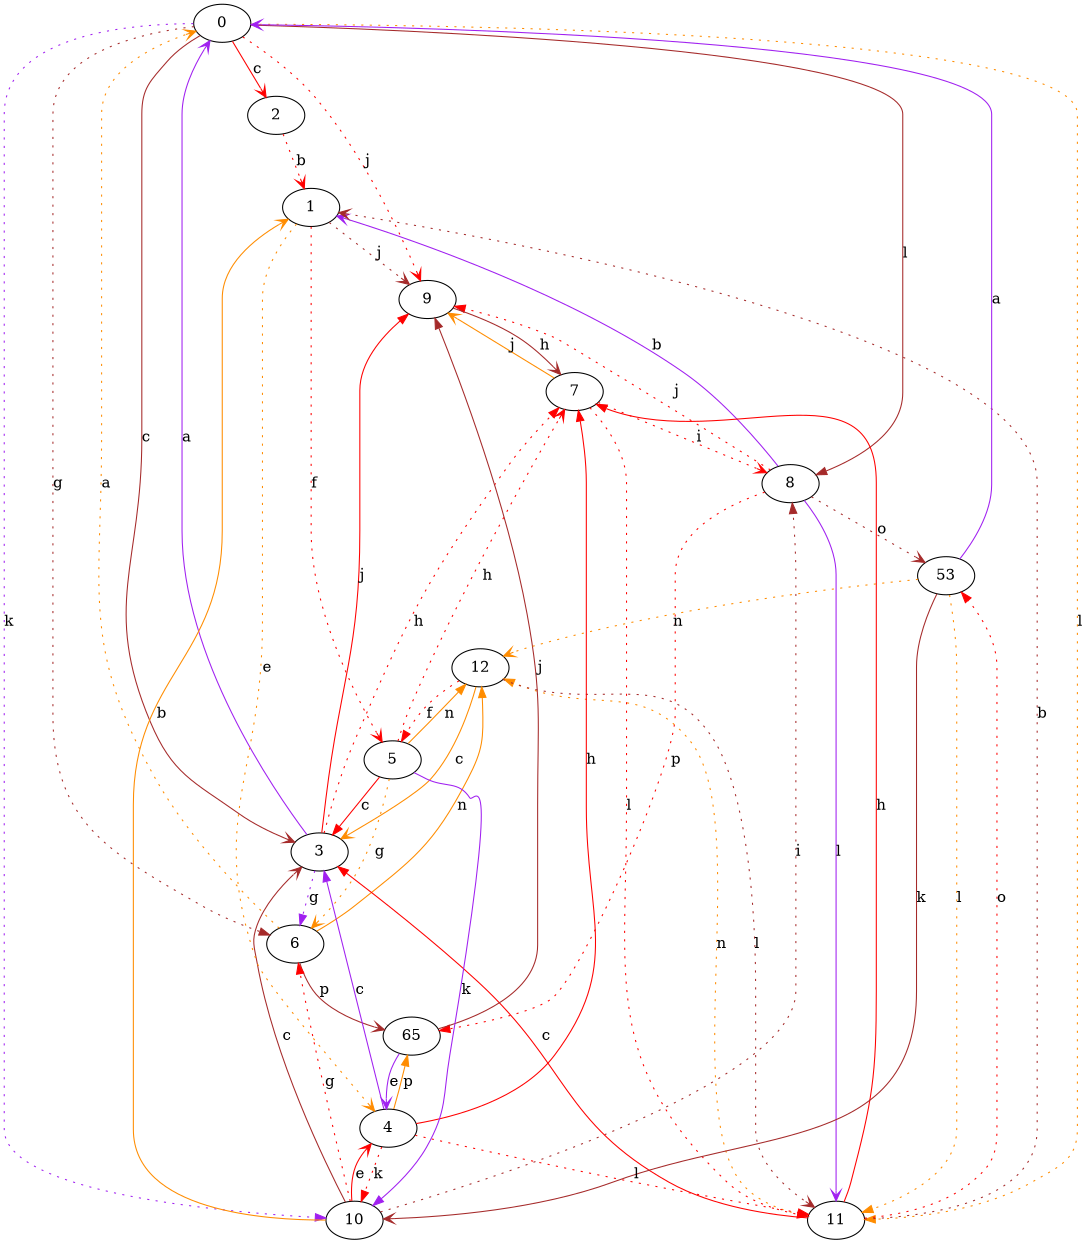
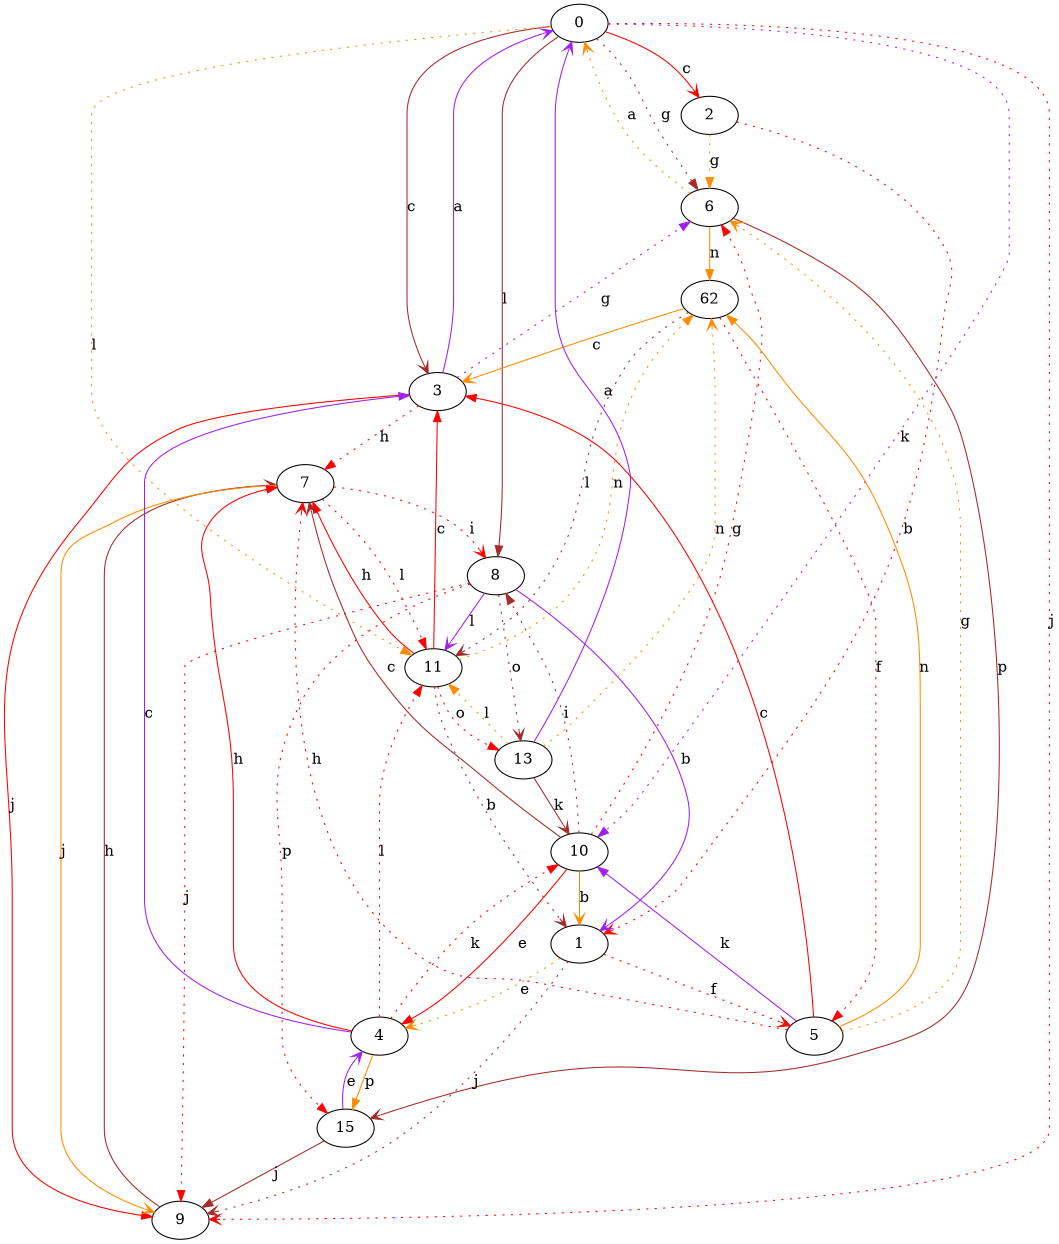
edge "2" -> "6": added, label "g"
node "53": label "53" -> "13"
node "12": label "12" -> "62"
node "65": label "65" -> "15"
edge "10" -> "3": now "10" -> "7"
edge "10" -> "4": arrowhead vee -> normal
